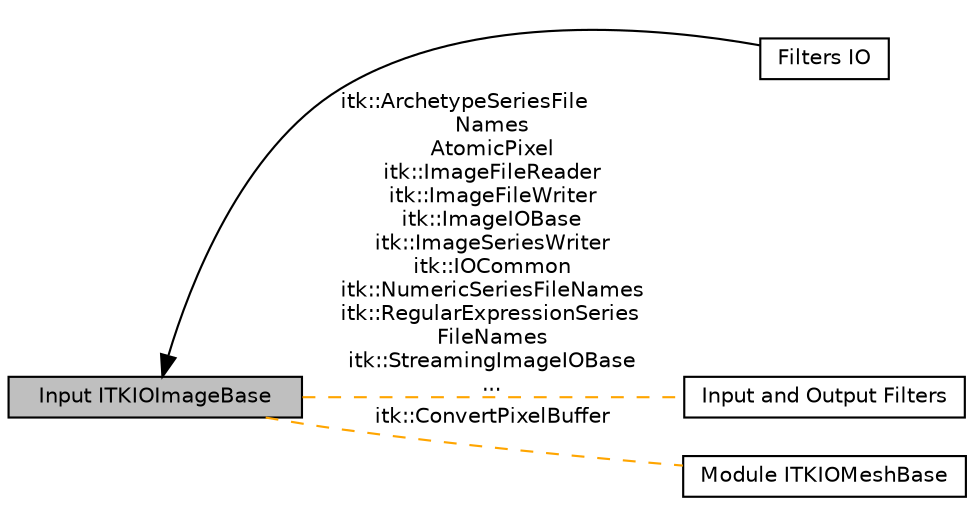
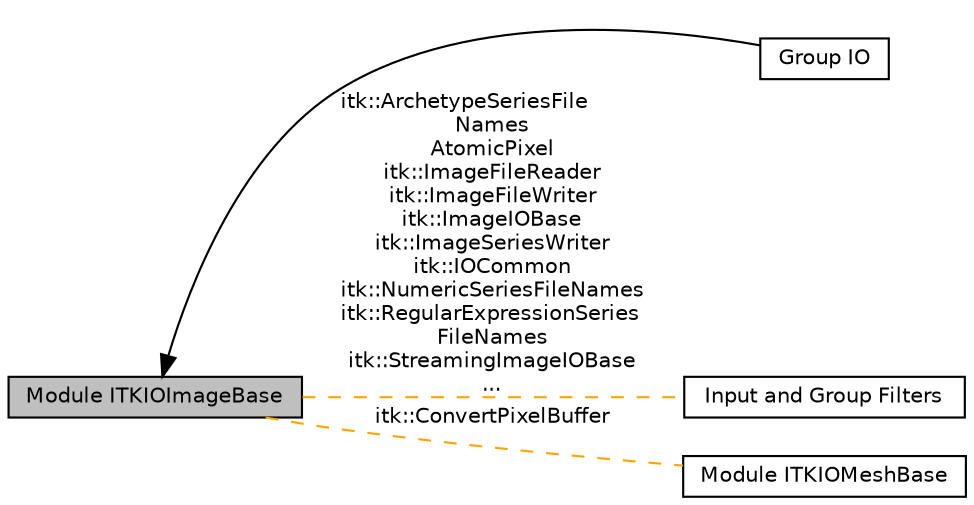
node "Filters IO": label "Filters IO" -> "Group IO"
node "Input ITKIOImageBase": label "Input ITKIOImageBase" -> "Module ITKIOImageBase"
node "Input and Output Filters": label "Input and Output Filters" -> "Input and Group Filters"
